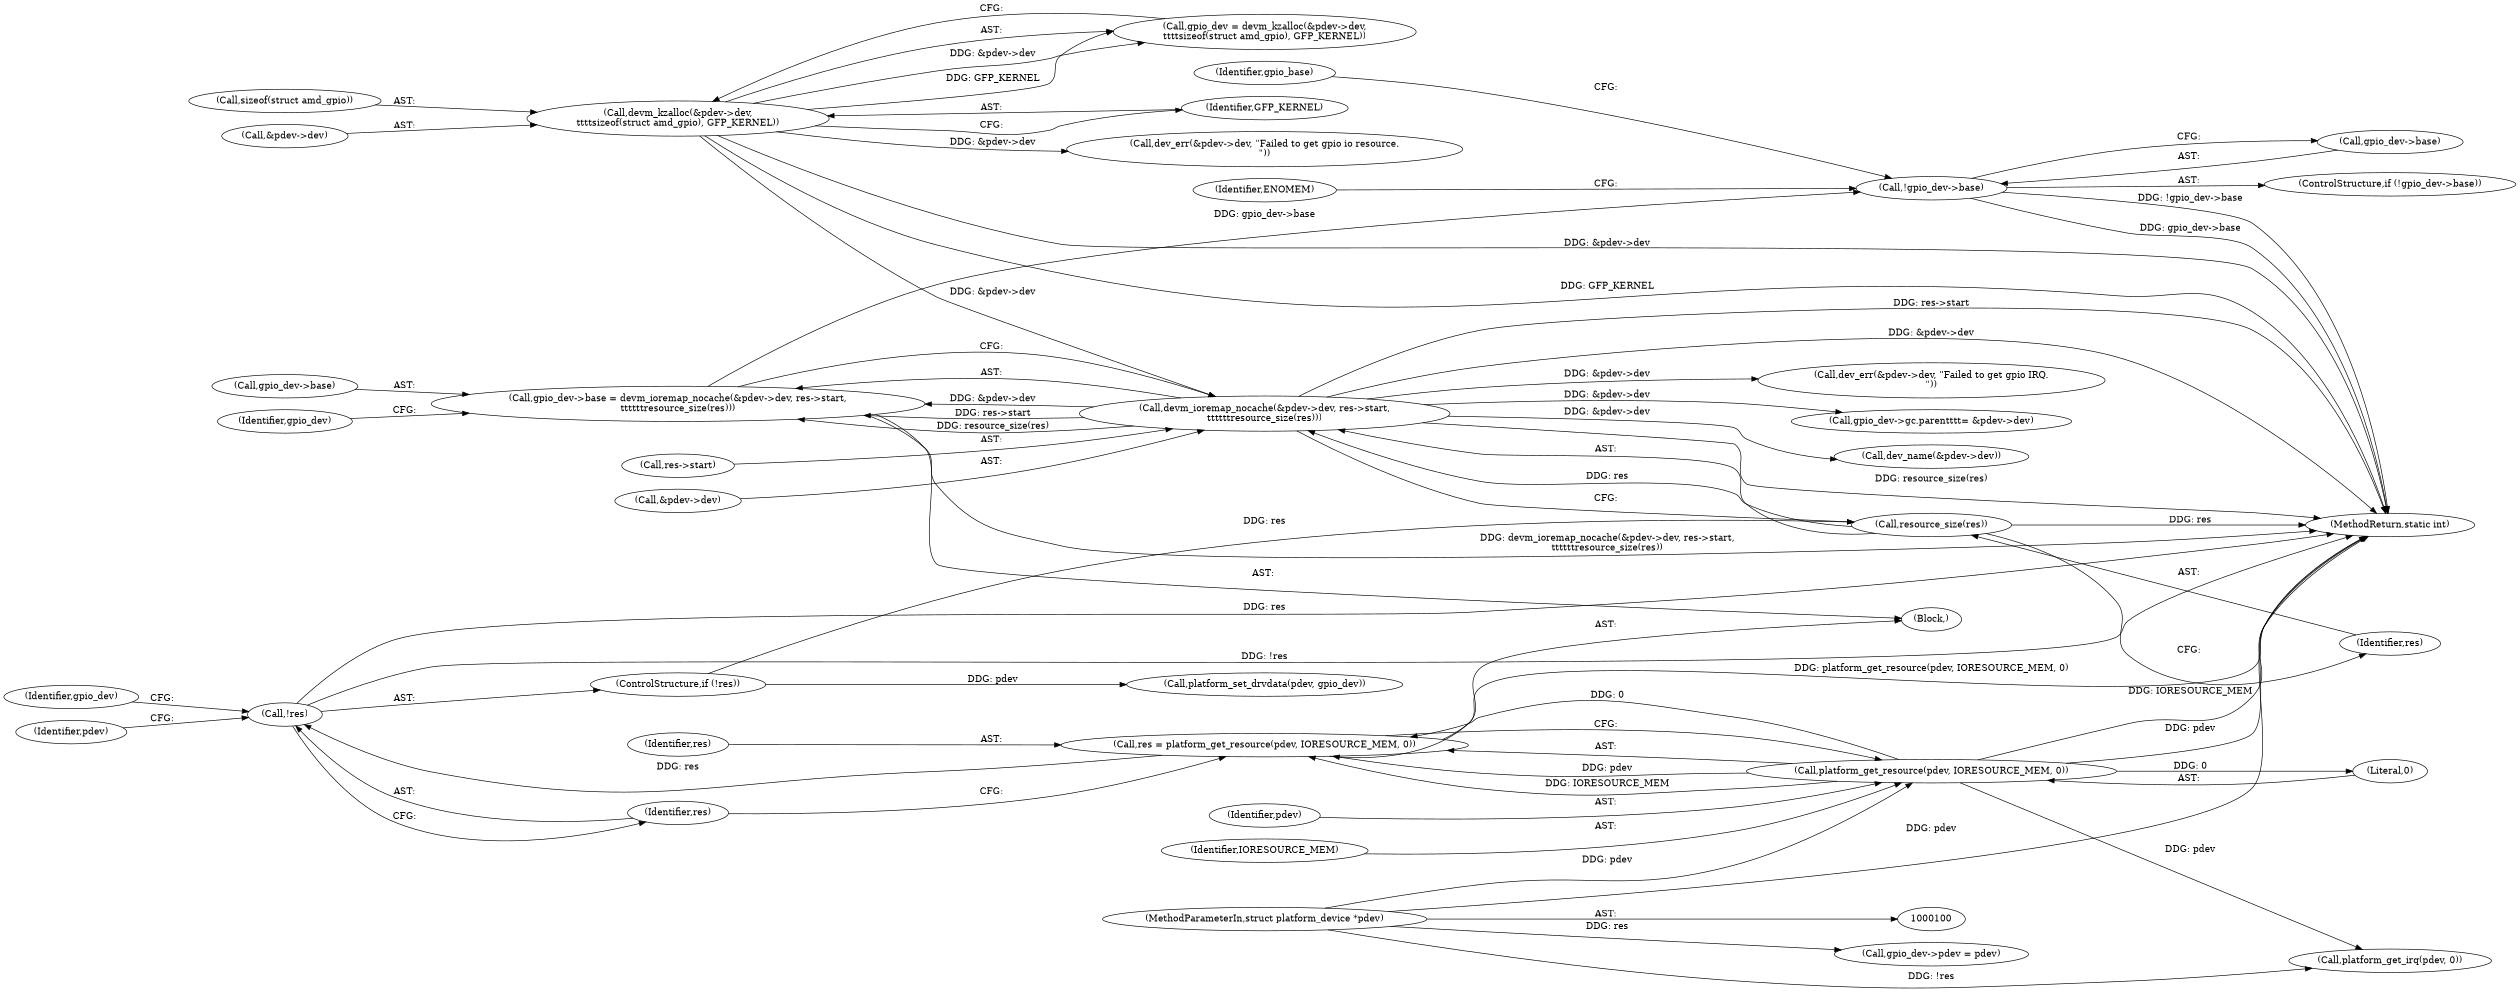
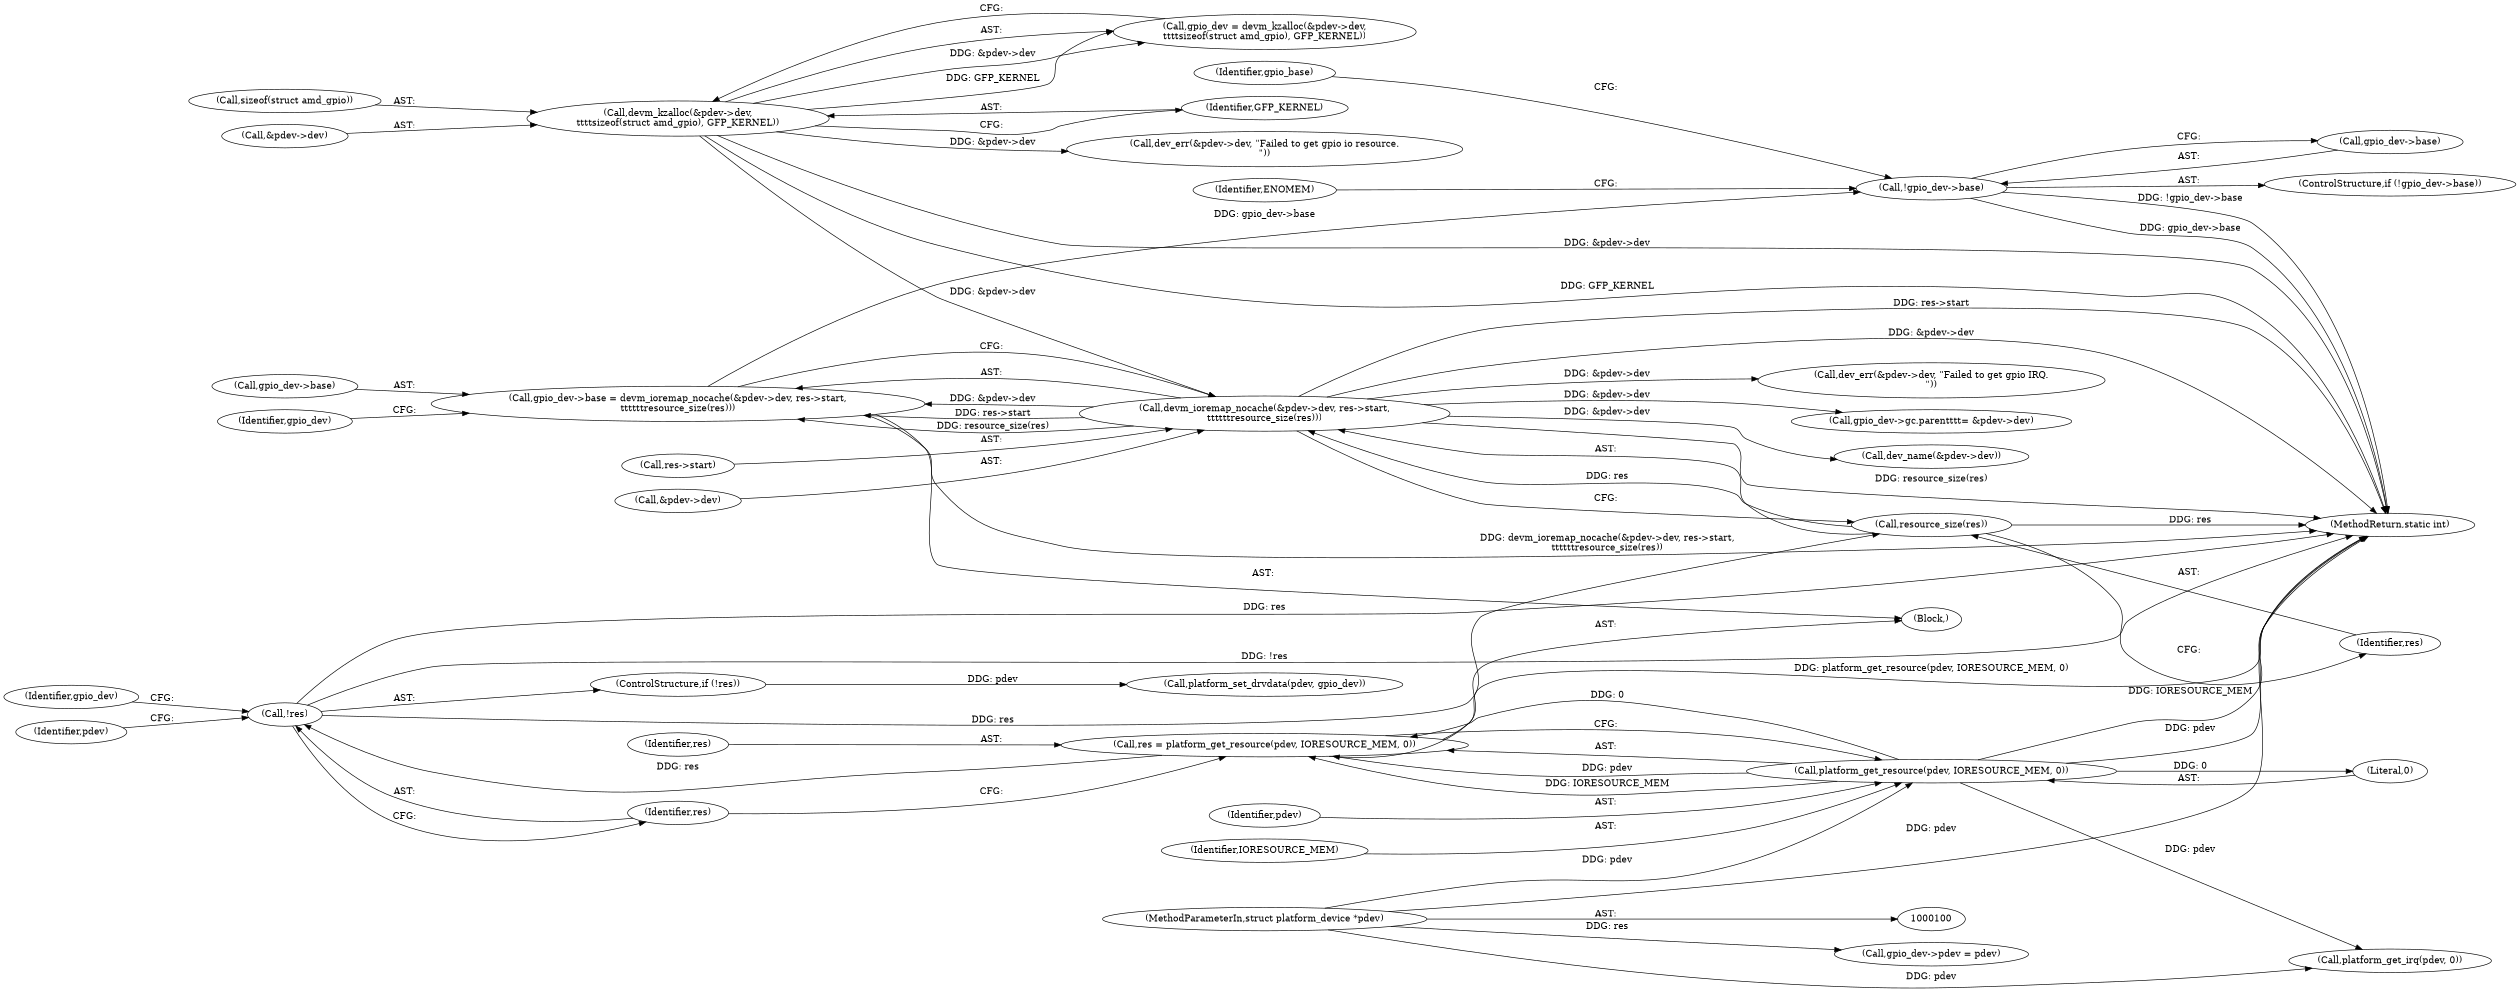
edge "(ControlStructure,if (!res))" -> "(Call,resource_size(res))": now "(Call,!res)" -> "(Call,resource_size(res))"
edge "(MethodParameterIn,struct platform_device *pdev)" -> "(Call,platform_get_irq(pdev, 0))": label "DDG: !res" -> "DDG: pdev"
